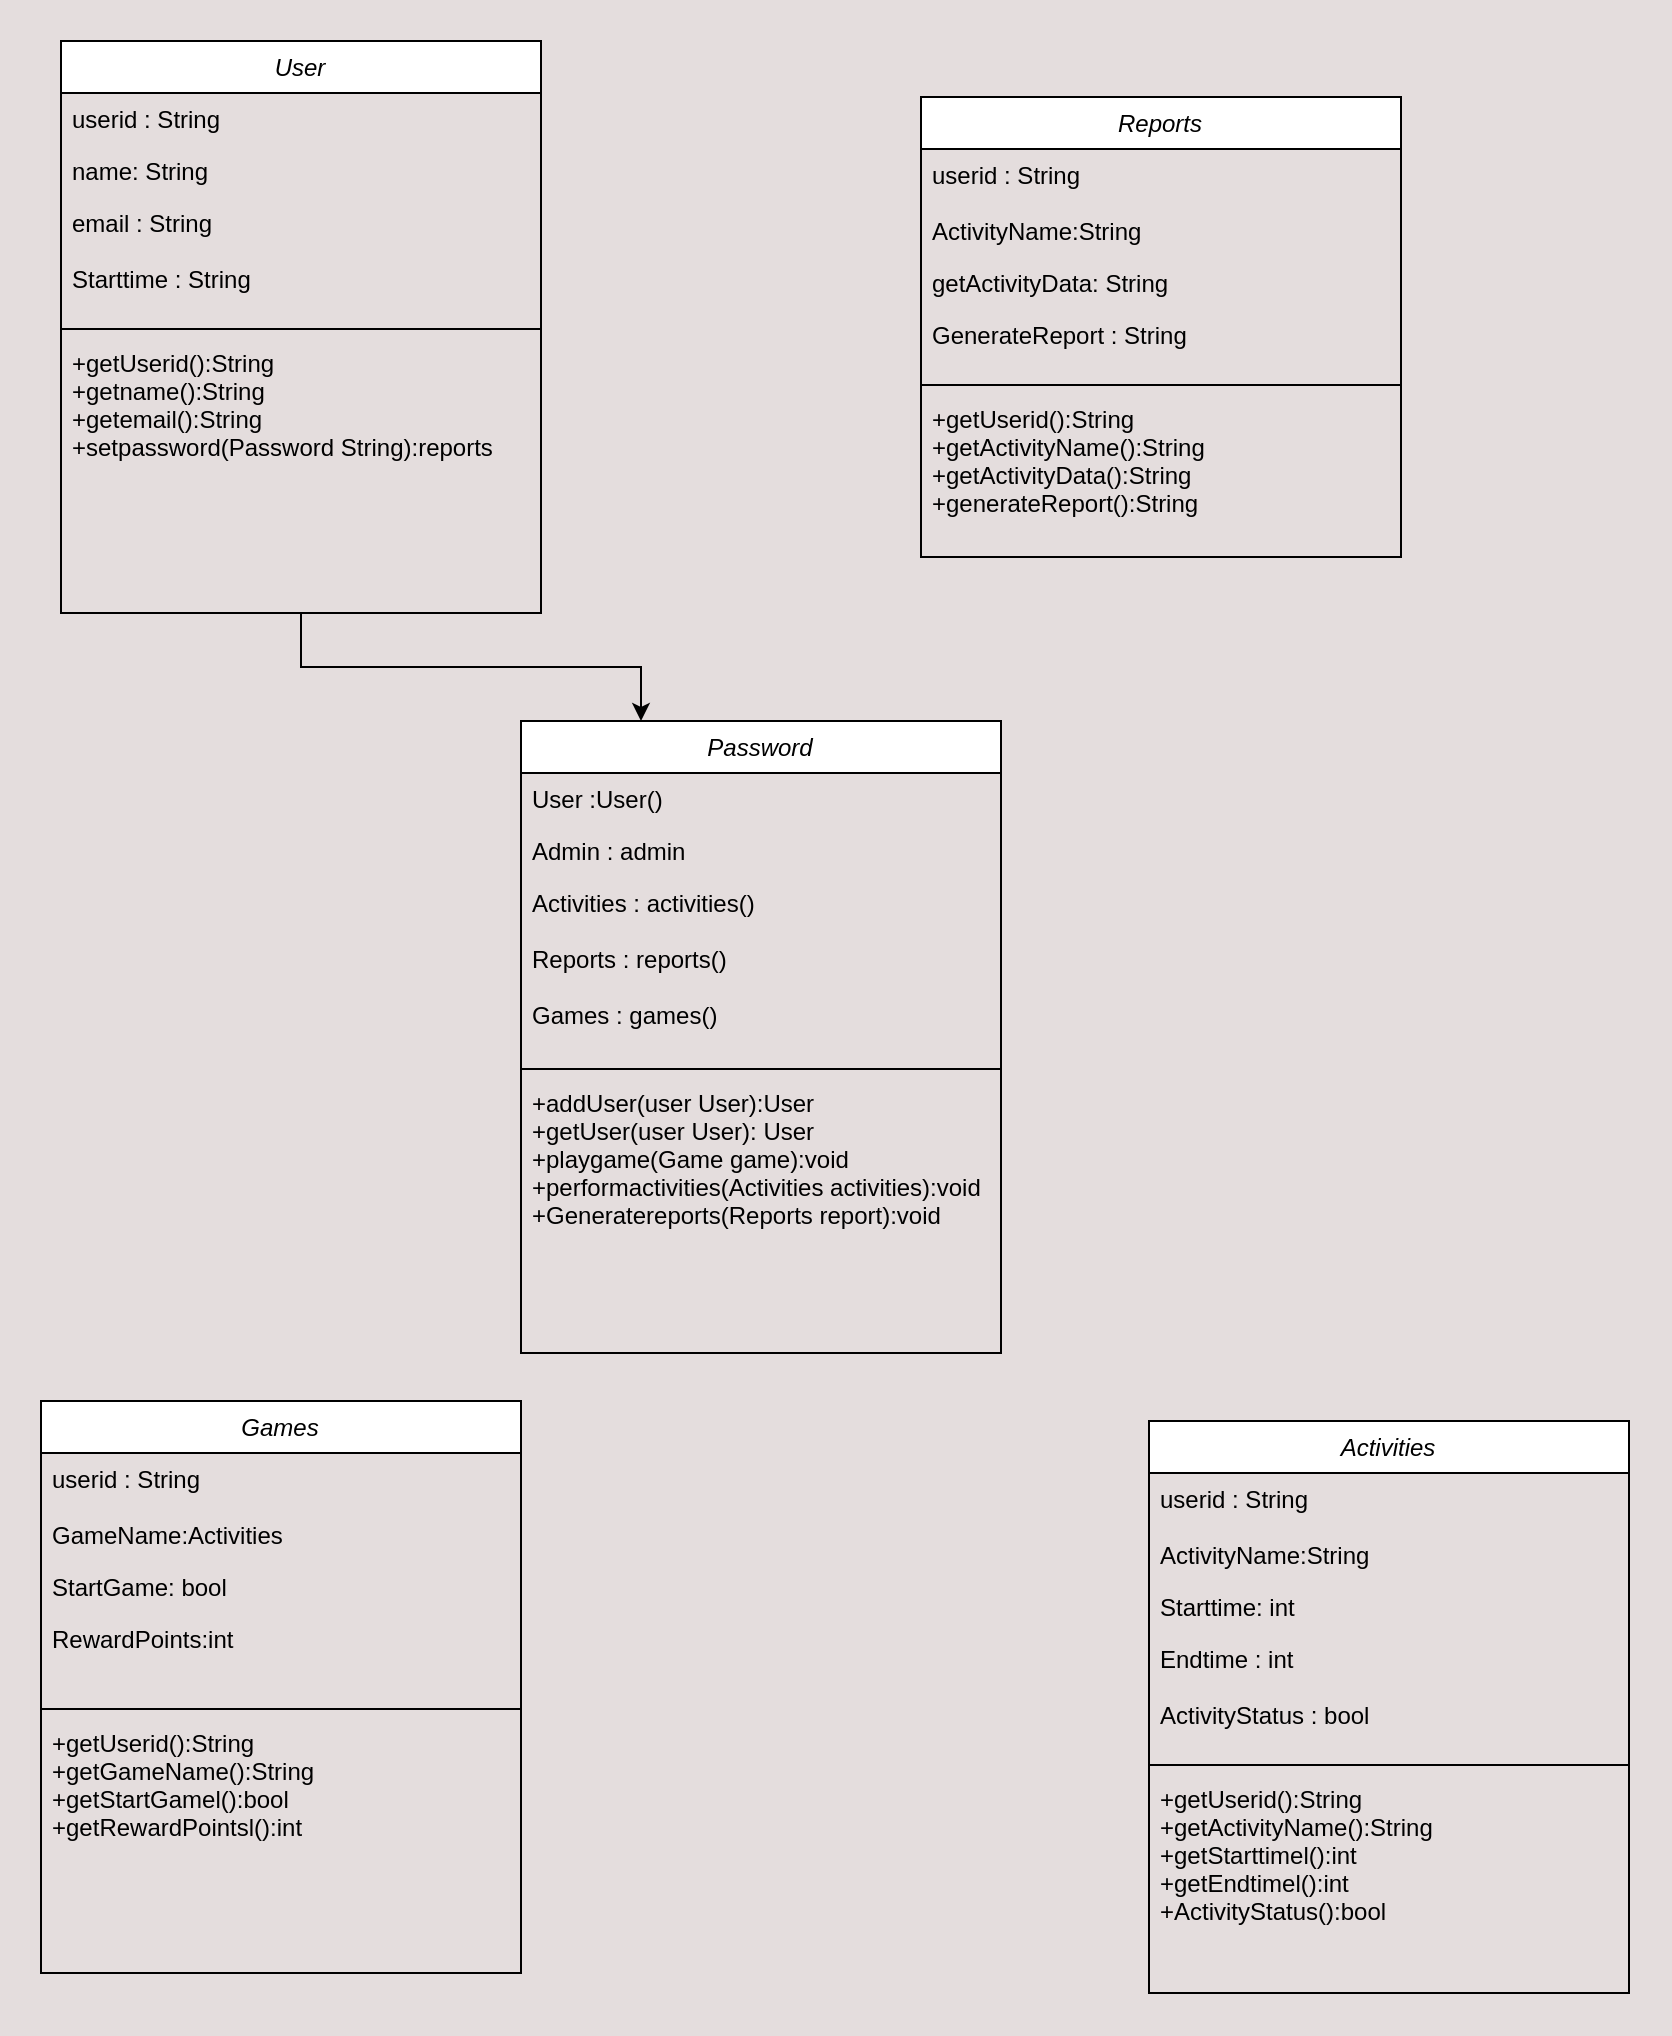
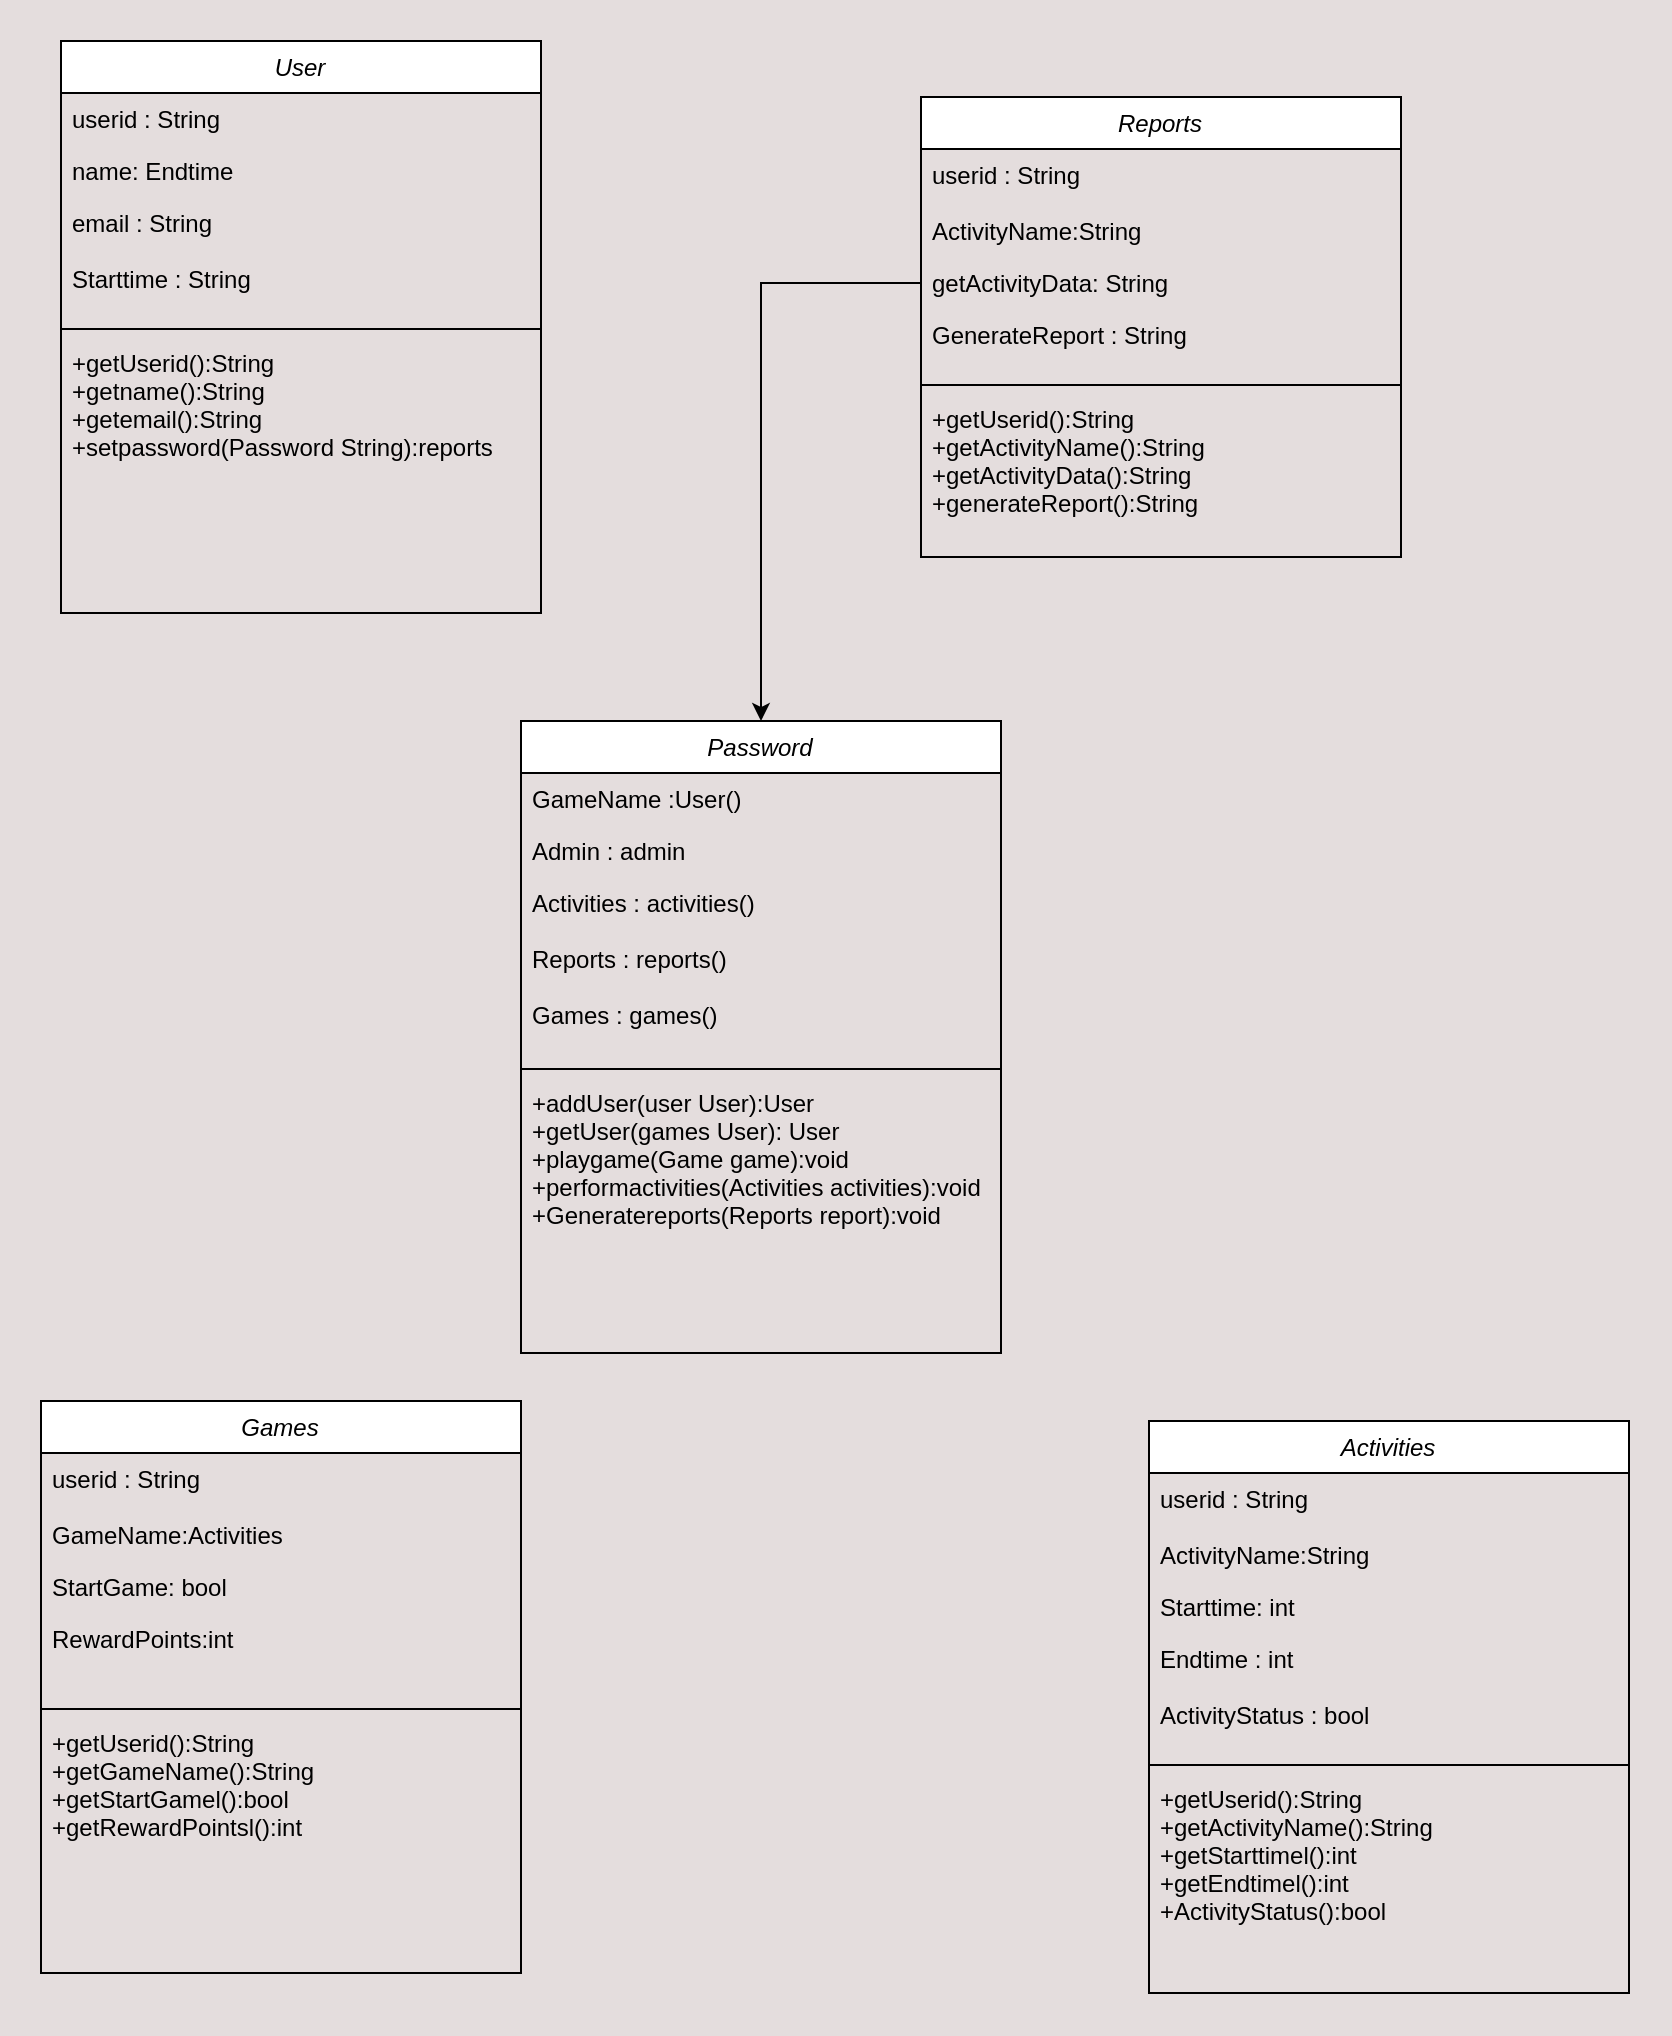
node "name: String": label "name: String" -> "name: Endtime"
edge "getActivityData: String" -> "Password": added
edge "User" -> "Password": removed
node "User :User()": label "User :User()" -> "GameName :User()"
node "+addUser(user User):User +getUser(user User): User +playgame(Game game):void +performactivities(Activities activities):void +Generatereports(Reports report):void": label "+addUser(user User):User +getUser(user User): User +playgame(Game game):void +performactivities(Activities activities):void +Generatereports(Reports report):void" -> "+addUser(user User):User +getUser(games User): User +playgame(Game game):void +performactivities(Activities activities):void +Generatereports(Reports report):void"
